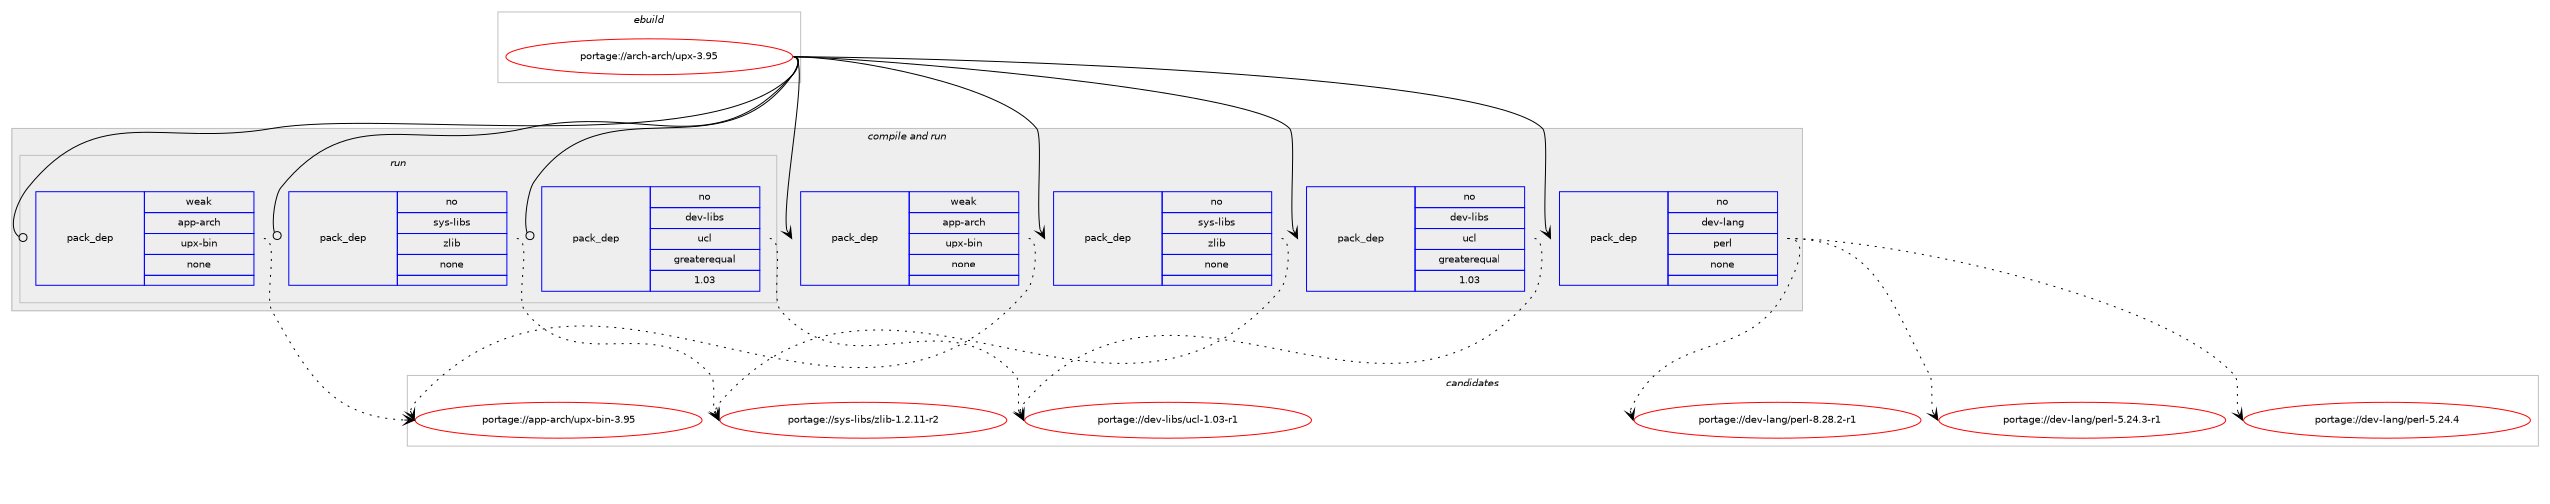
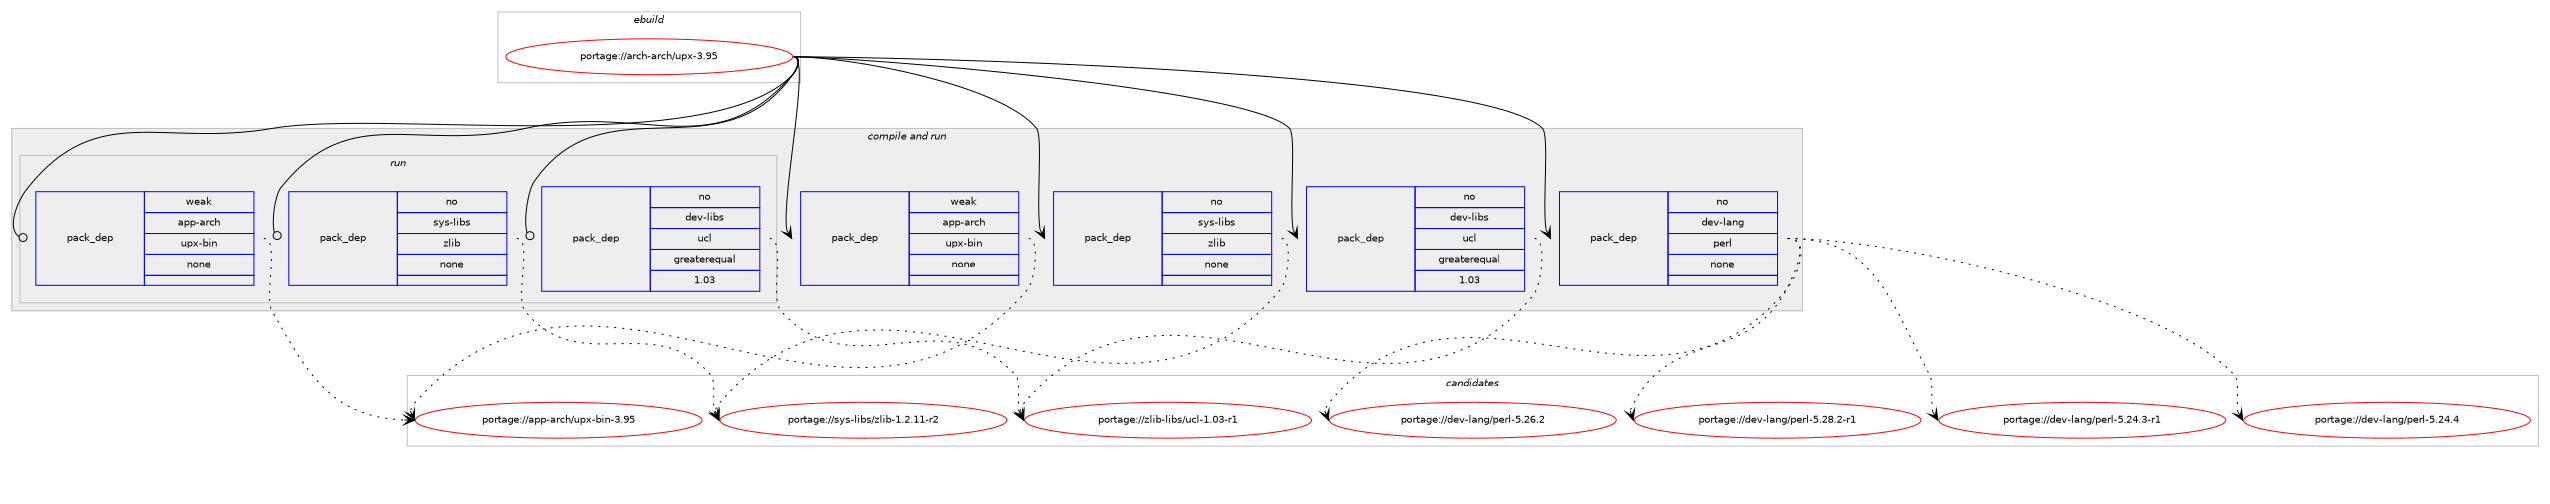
node "portage://dev-libs/ucl-1.03-r1": label "portage://dev-libs/ucl-1.03-r1" -> "portage://zlib-libs/ucl-1.03-r1"
node "portage://dev-lang/perl-5.26.2": added
node "portage://dev-lang/perl-8.28.2-r1": label "portage://dev-lang/perl-8.28.2-r1" -> "portage://dev-lang/perl-5.28.2-r1"
